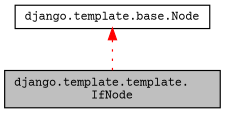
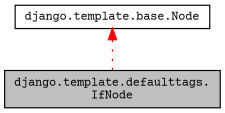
node "django.template.template. IfNode": label "django.template.template. IfNode" -> "django.template.defaulttags. IfNode"
